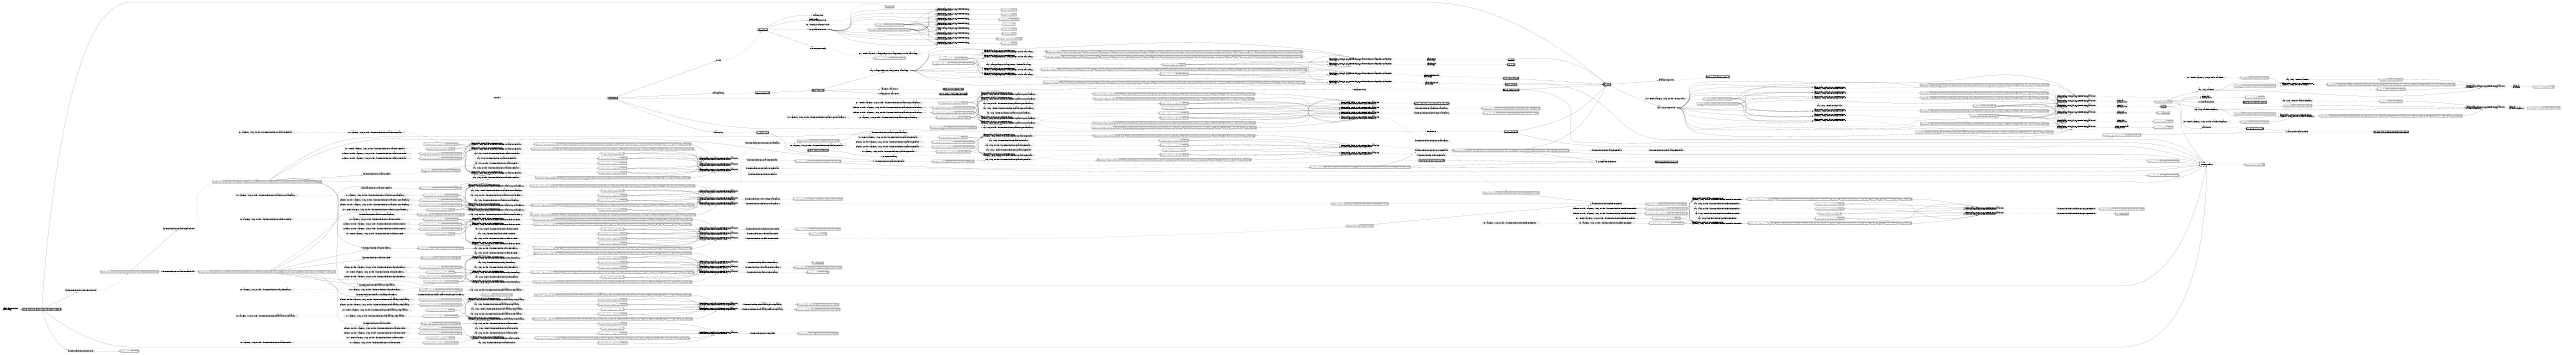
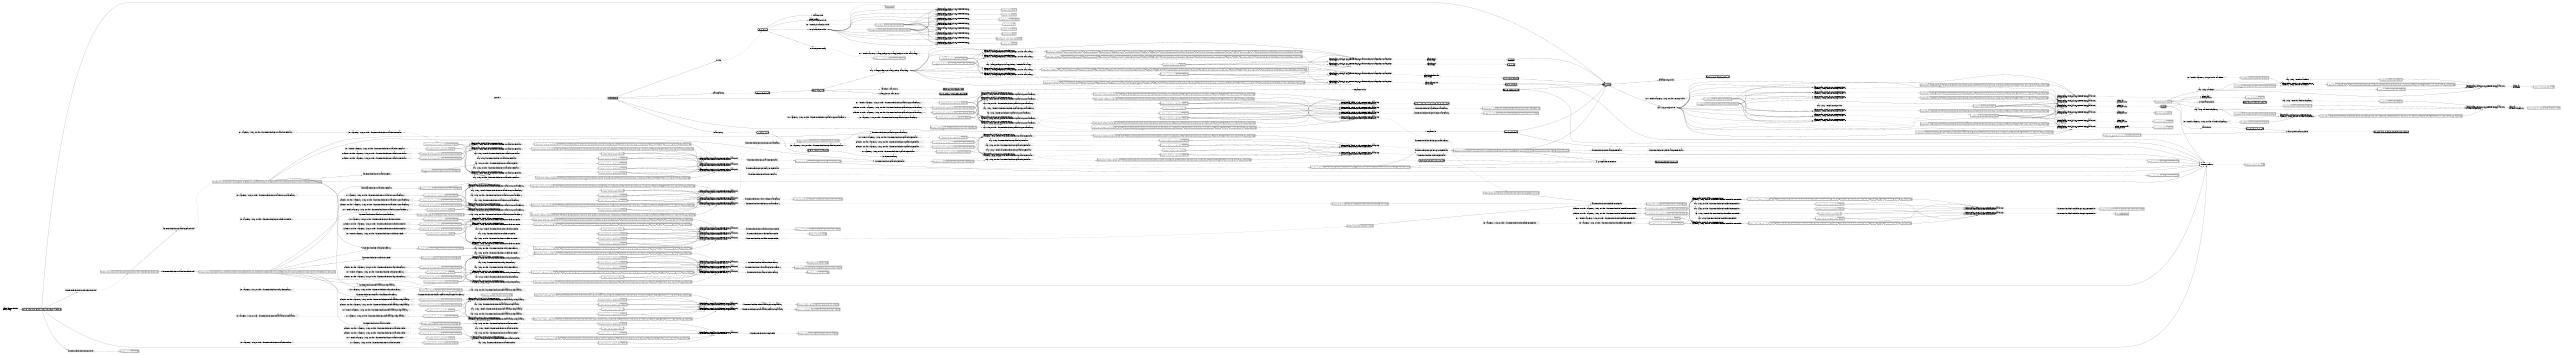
node "TripRouterModule.java:57": text "Injector" -> "FreespeedFactorRouting"
node "SelectorModule.java:69": text "#car()" -> "#provideRandomTripSelector()"
